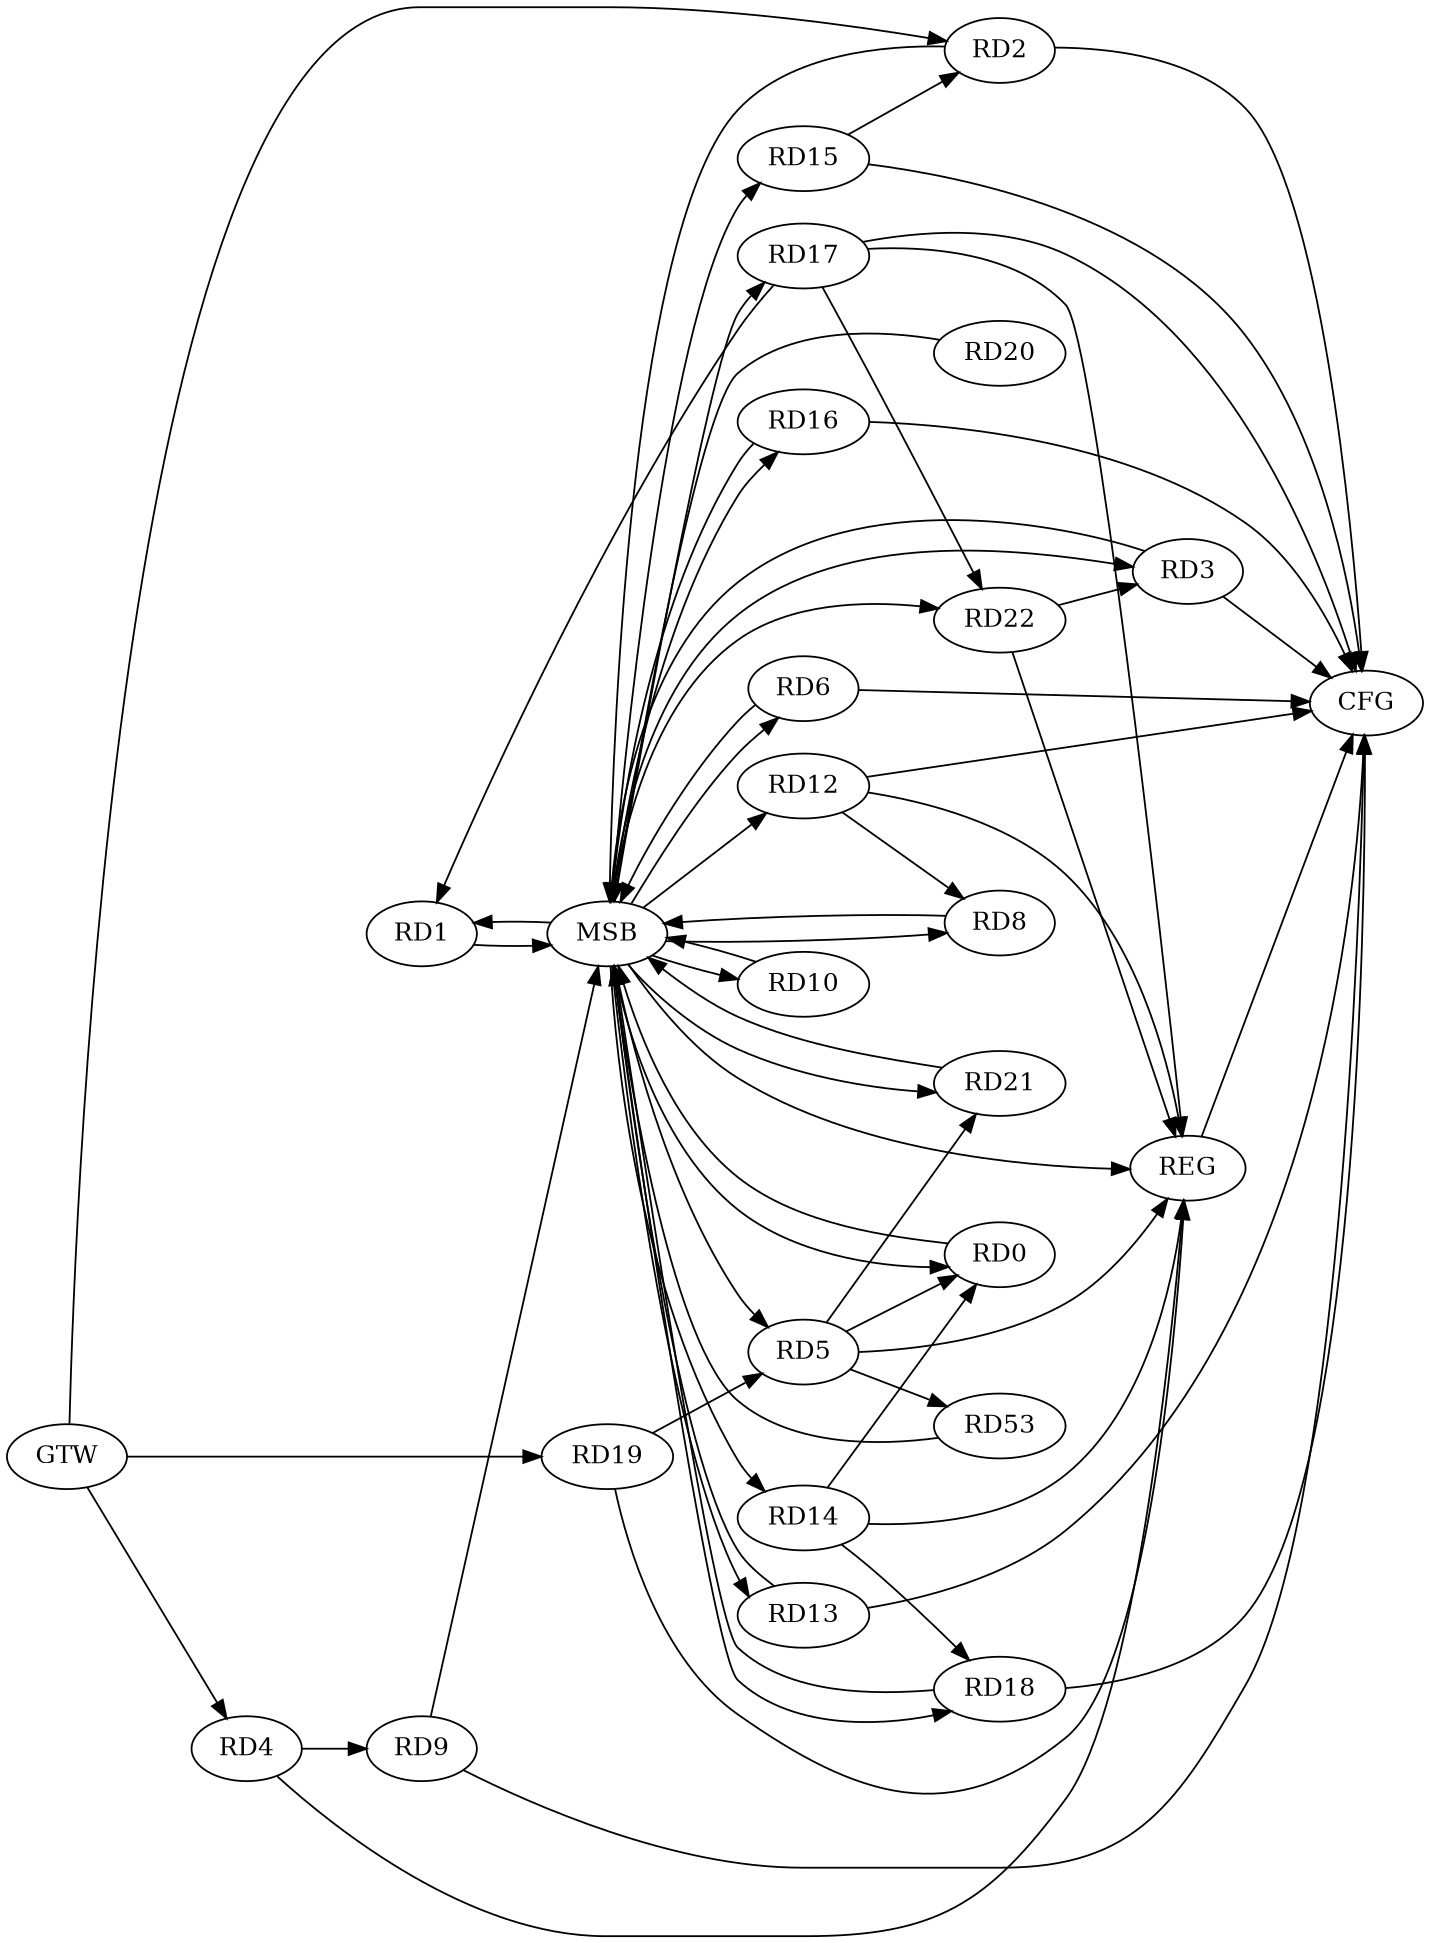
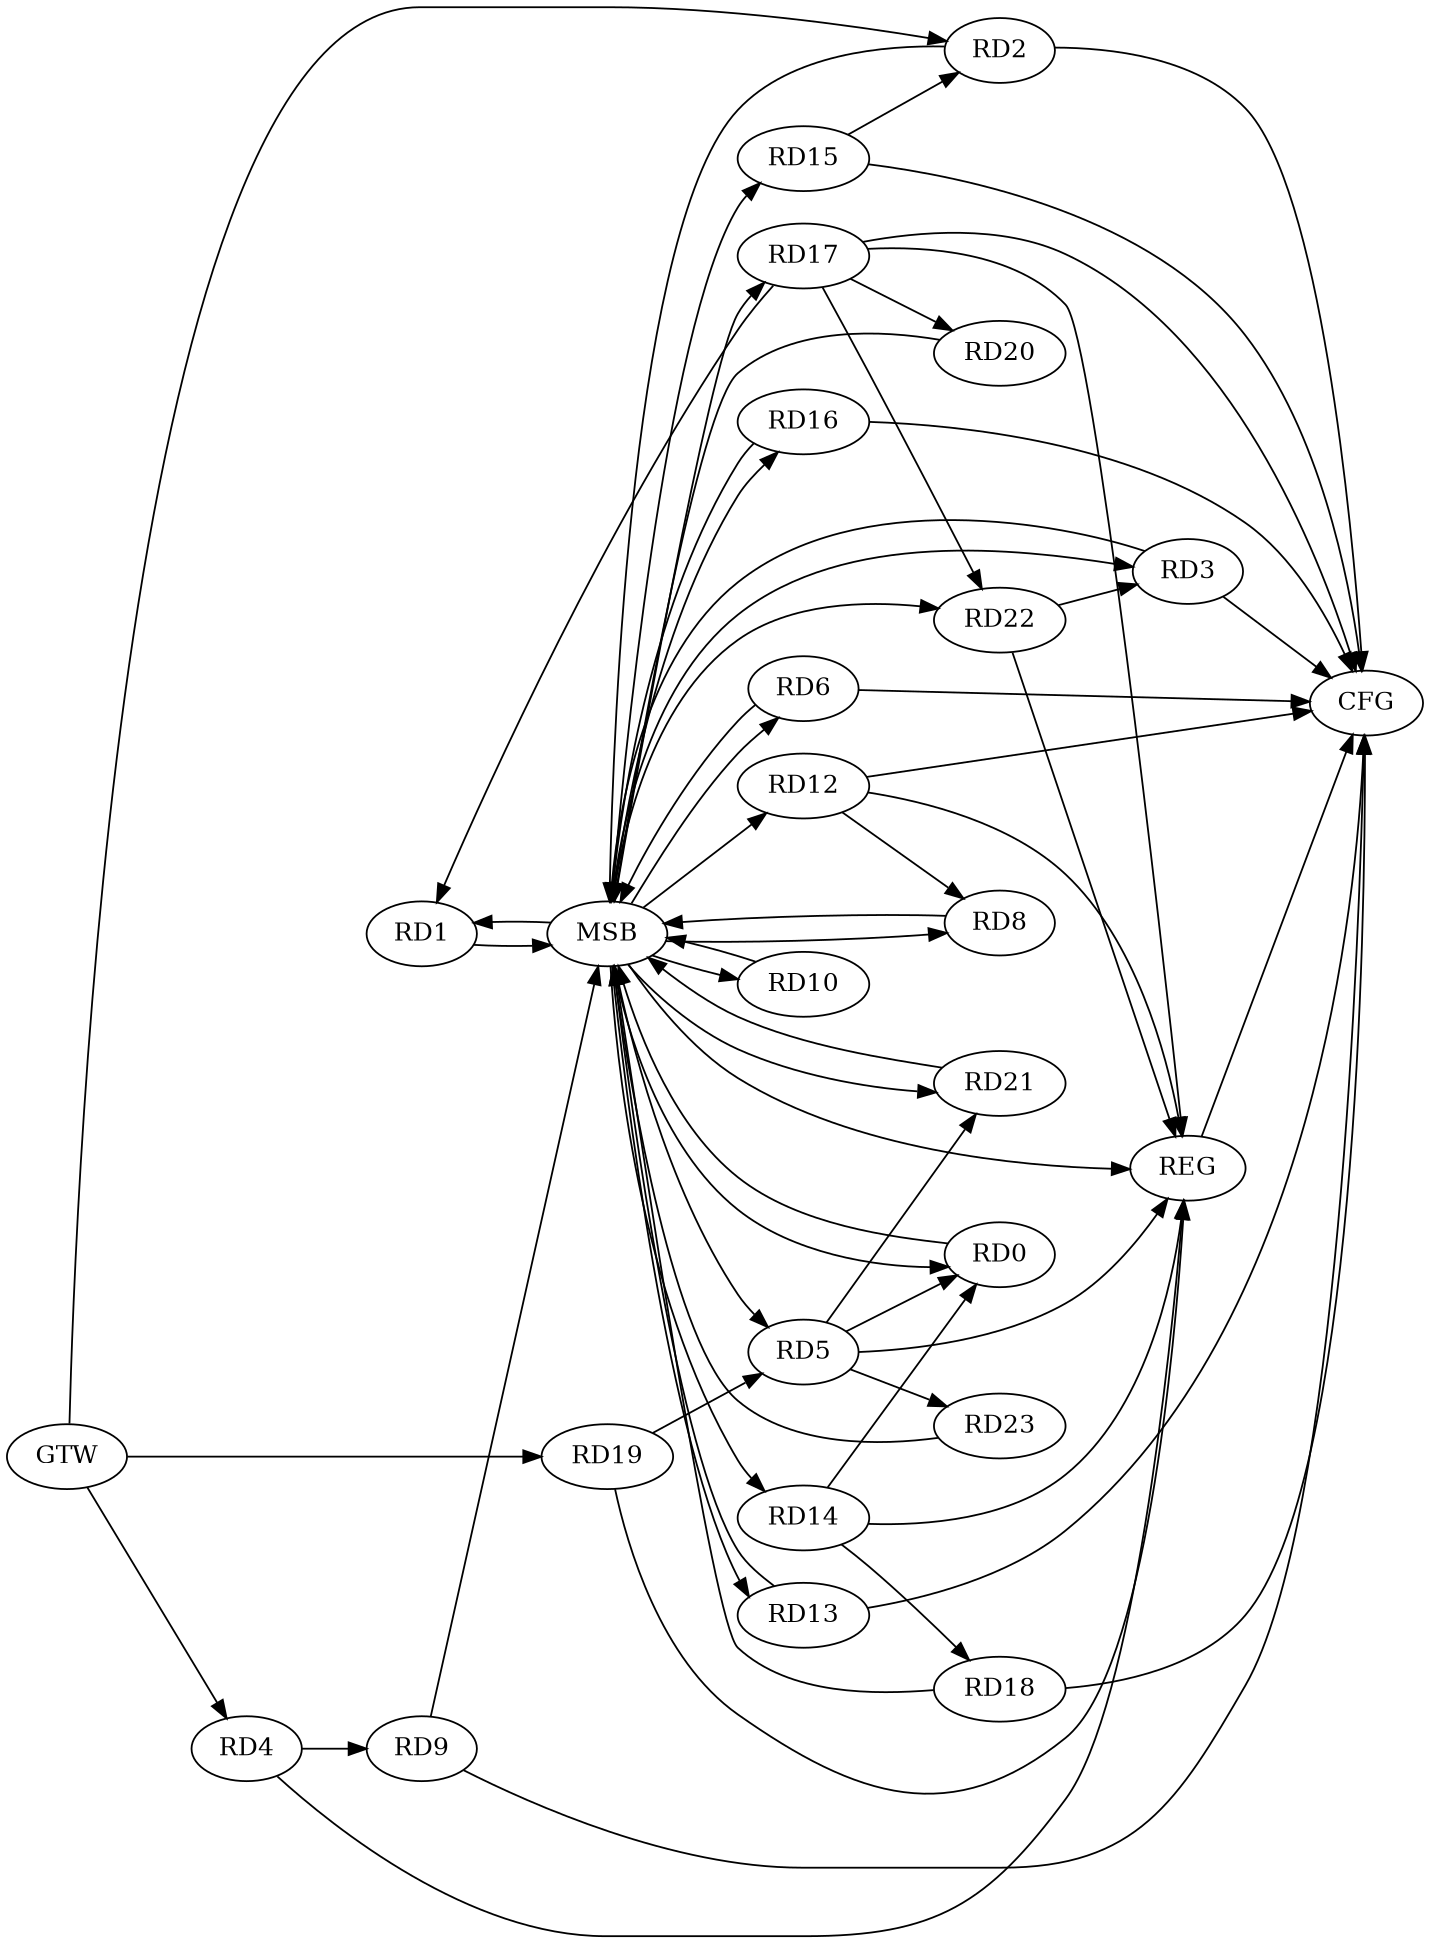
edge "RD17" -> "RD20": added
node "RD53": label "RD53" -> "RD23"
edge "MSB" -> "RD18": removed
